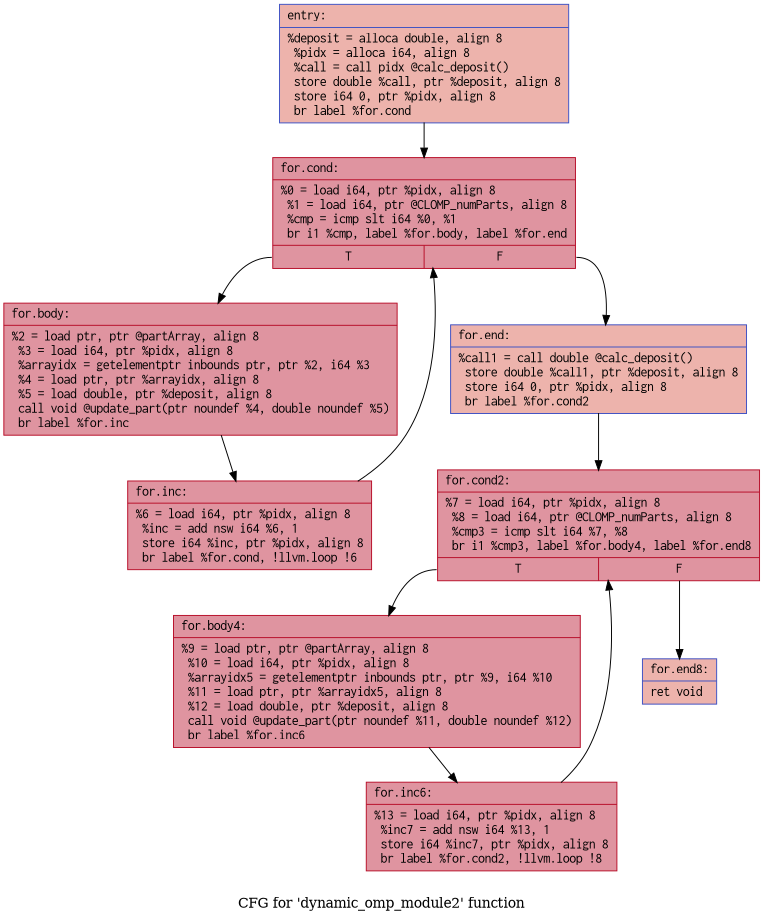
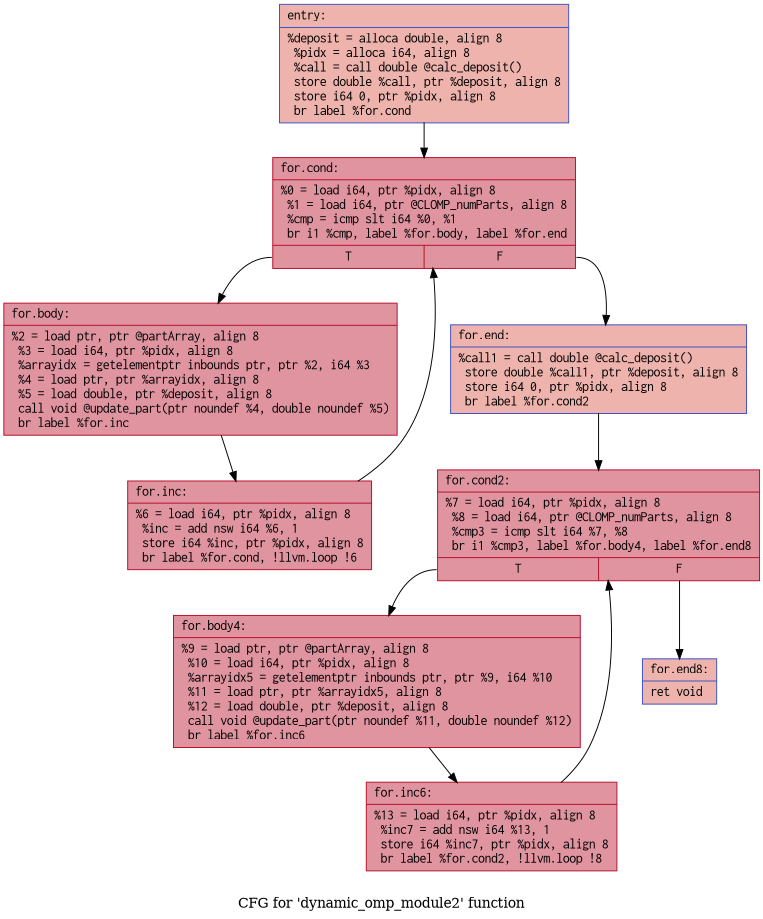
node "entry:": text "%call = call pidx @calc_deposit()" -> "%call = call double @calc_deposit()"
